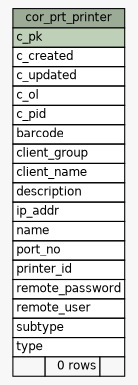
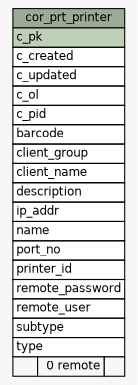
node "cor_prt_printer": text "0 rows" -> "0 remote"
